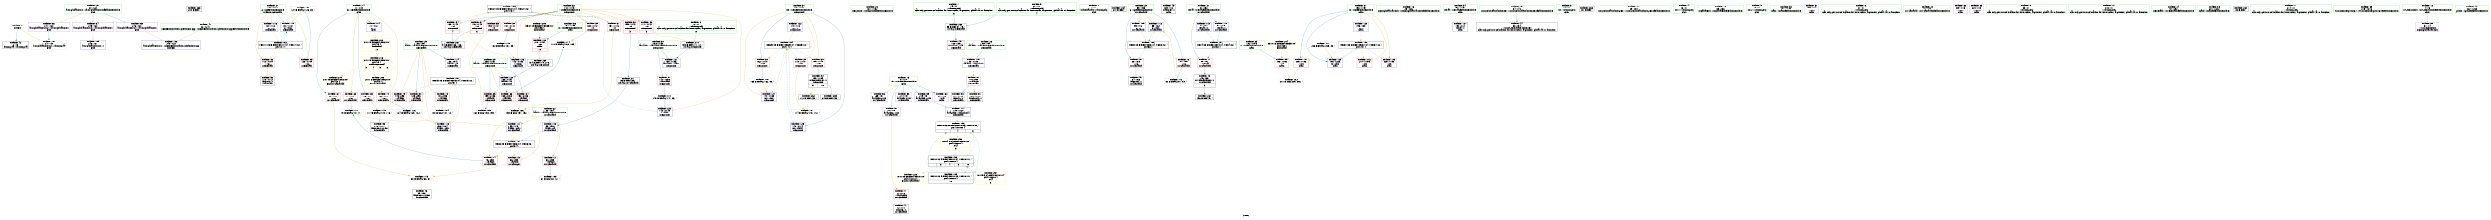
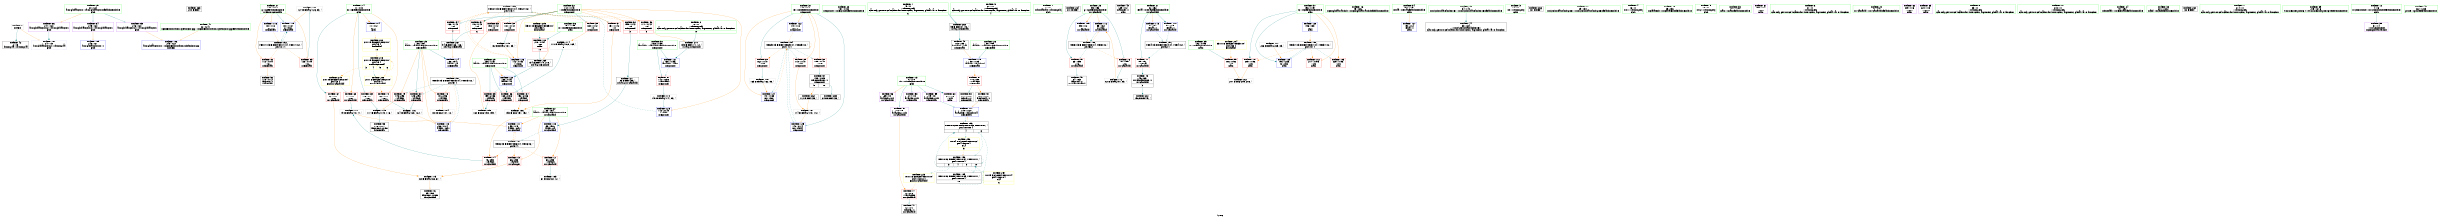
edge "NodeID: 29" -> "NodeID: 86": color darkorange -> teal
node "NodeID: 45": text "_Z7can_addi" -> "_Z7memset_addi"
